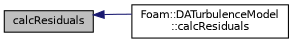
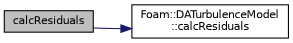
edge "Foam::DATurbulenceModel ::calcResiduals" -> "calcResiduals": reversed
